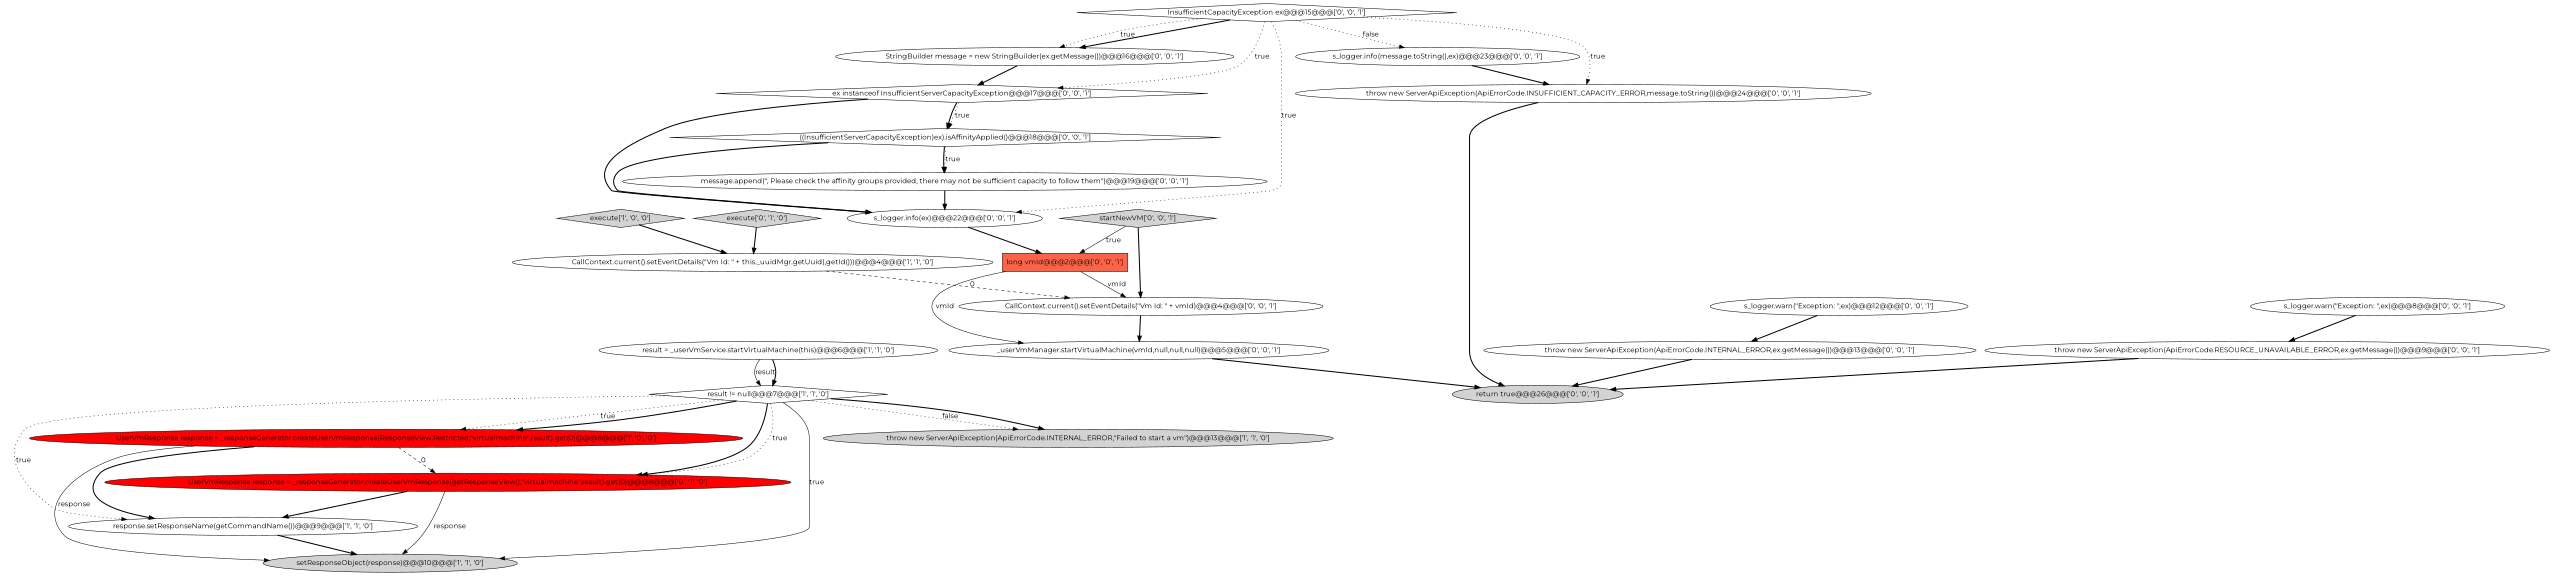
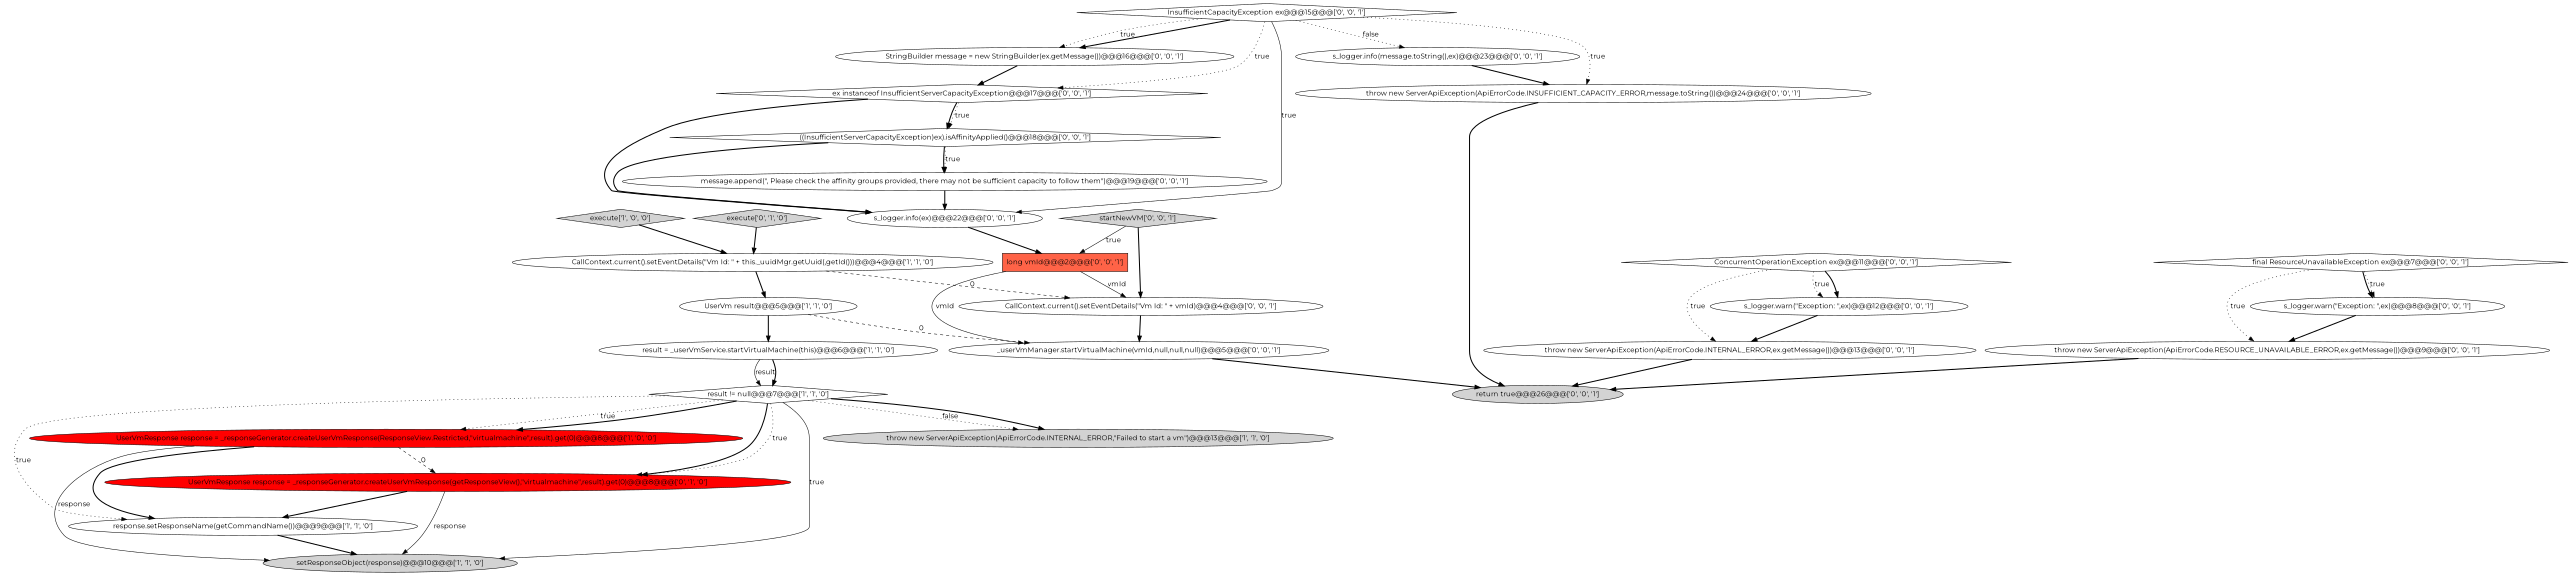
edge "InsufficientCapacityException ex@@@15@@@['0', '0', '1']" -> "s_logger.info(ex)@@@22@@@['0', '0', '1']": style dotted -> solid
node "ConcurrentOperationException ex@@@11@@@['0', '0', '1']": added
node "final ResourceUnavailableException ex@@@7@@@['0', '0', '1']": added
node "UserVm result@@@5@@@['1', '1', '0']": added
